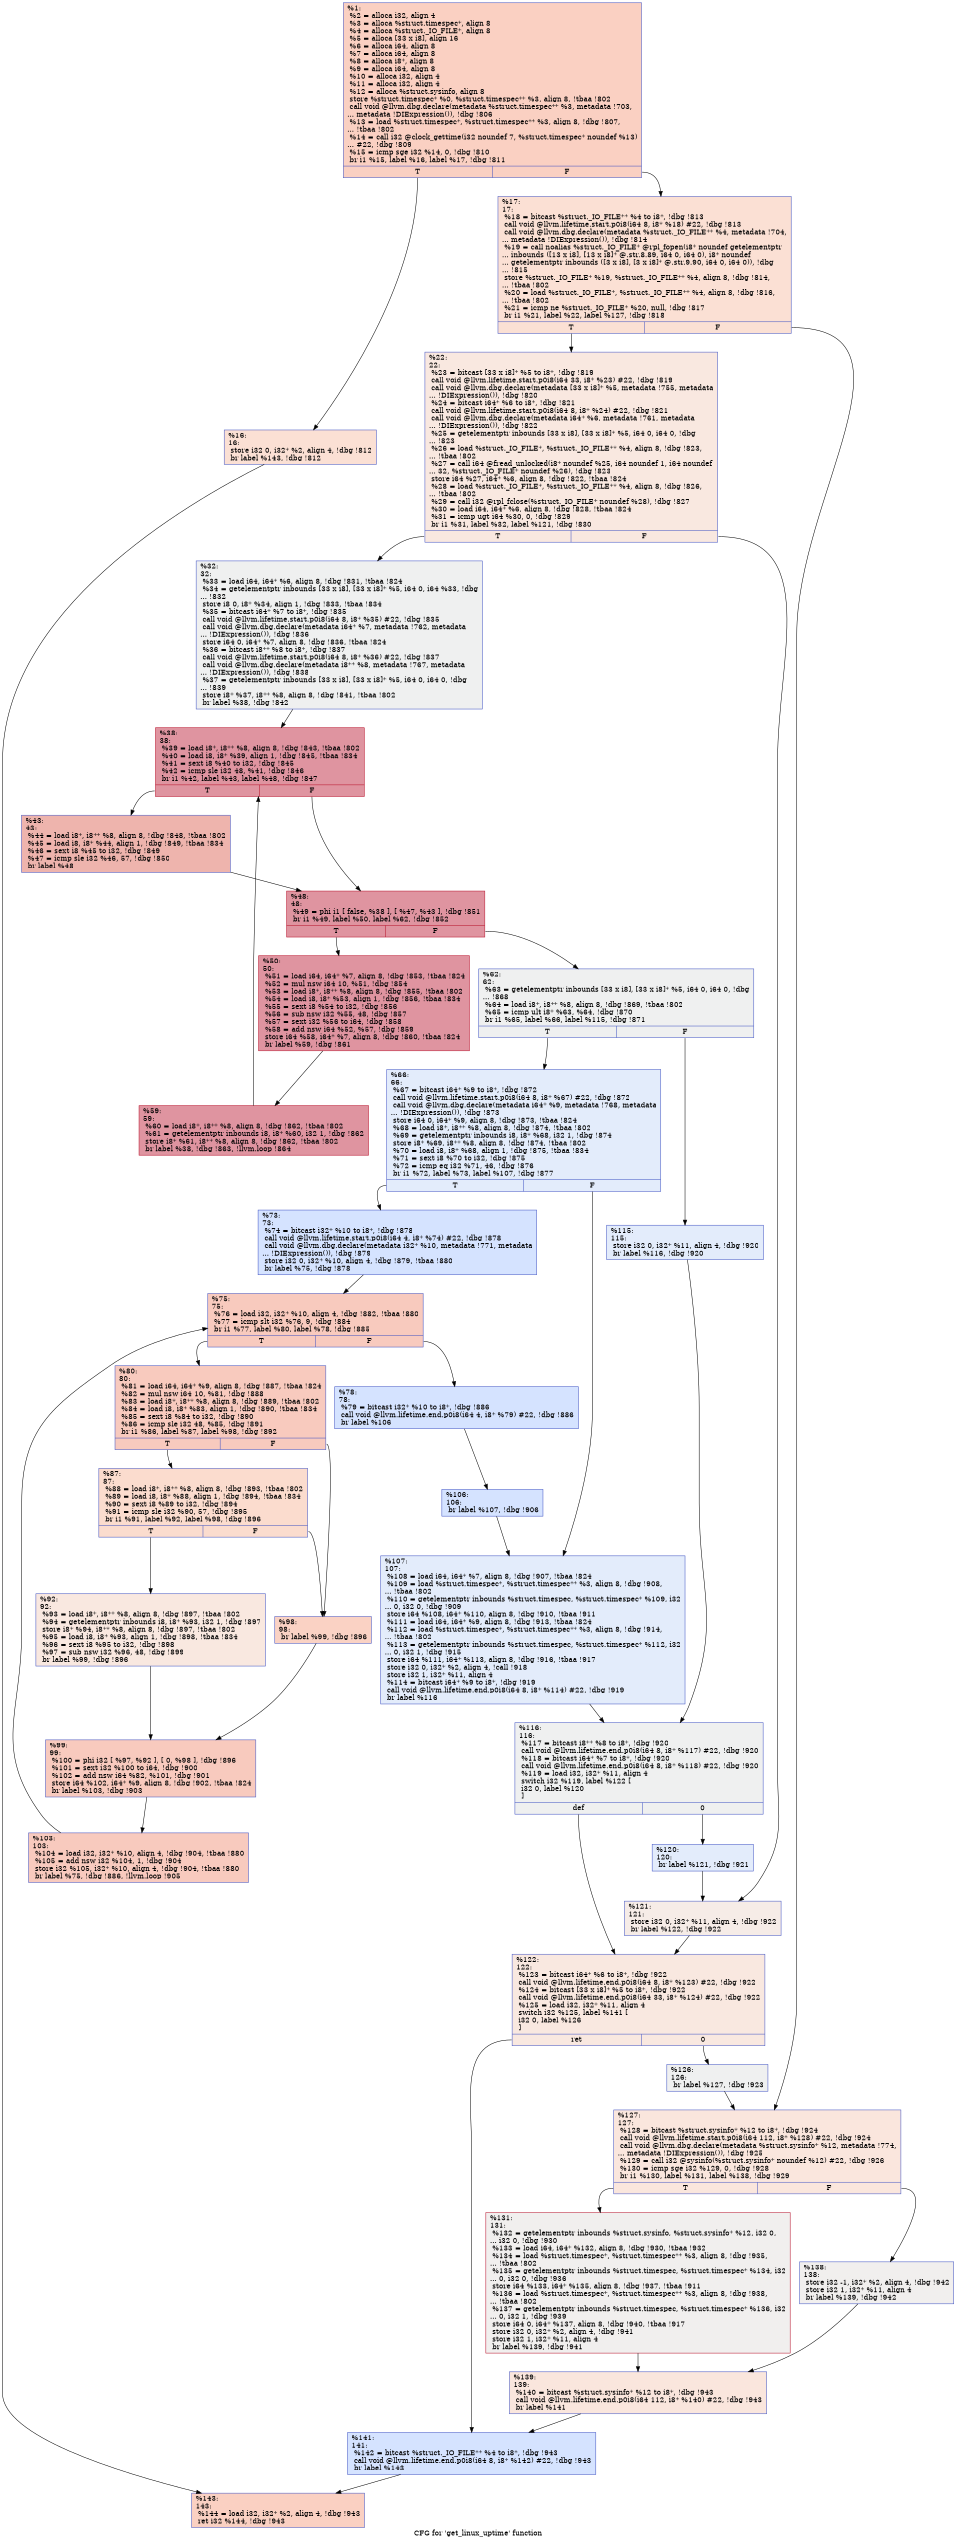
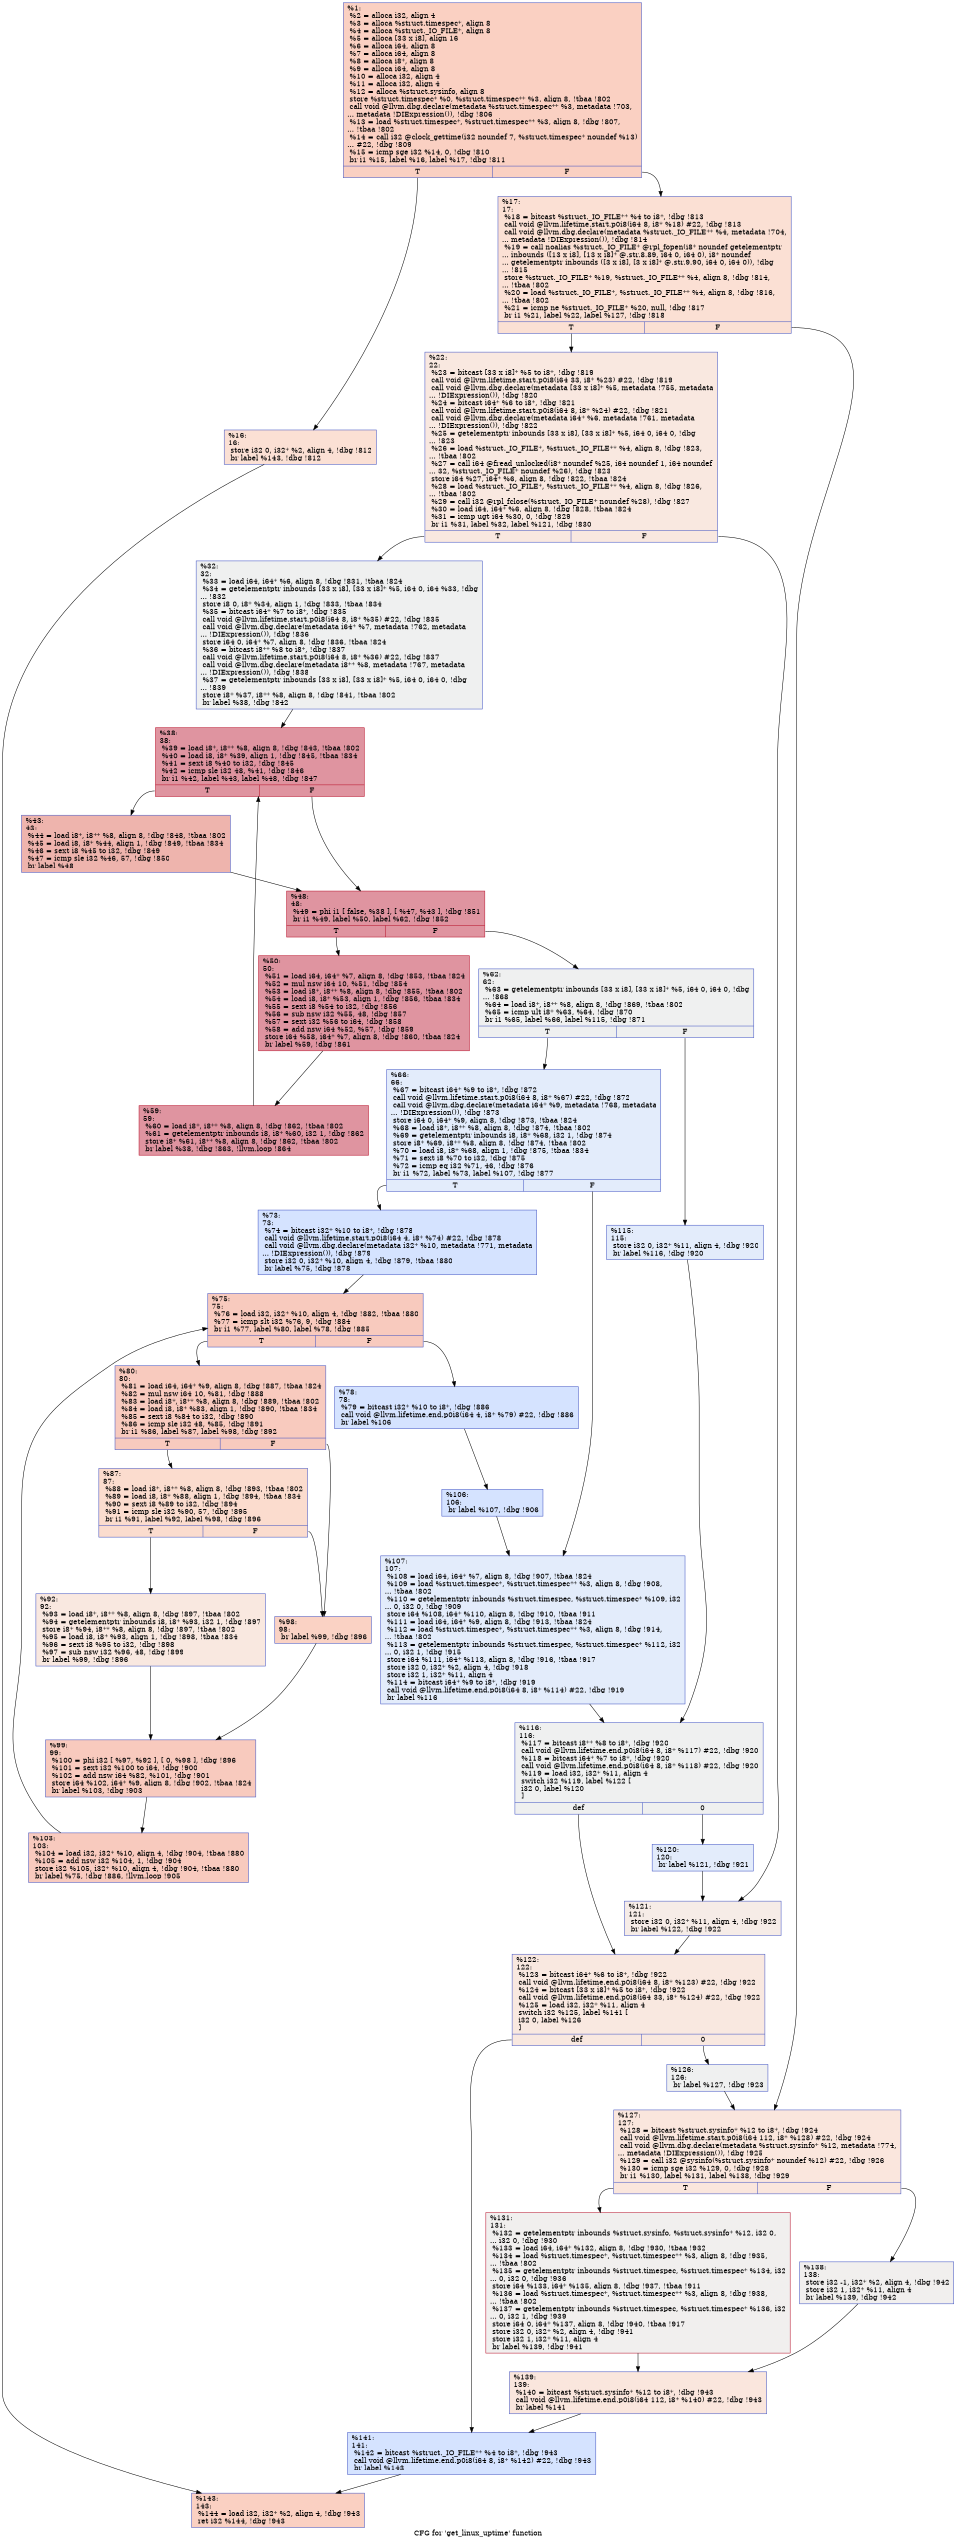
node "%107:": text "store i32 0, i32* %2, align 4, !call !918" -> "store i32 0, i32* %2, align 4, !dbg !918"
node "%122:": text "ret" -> "def"
